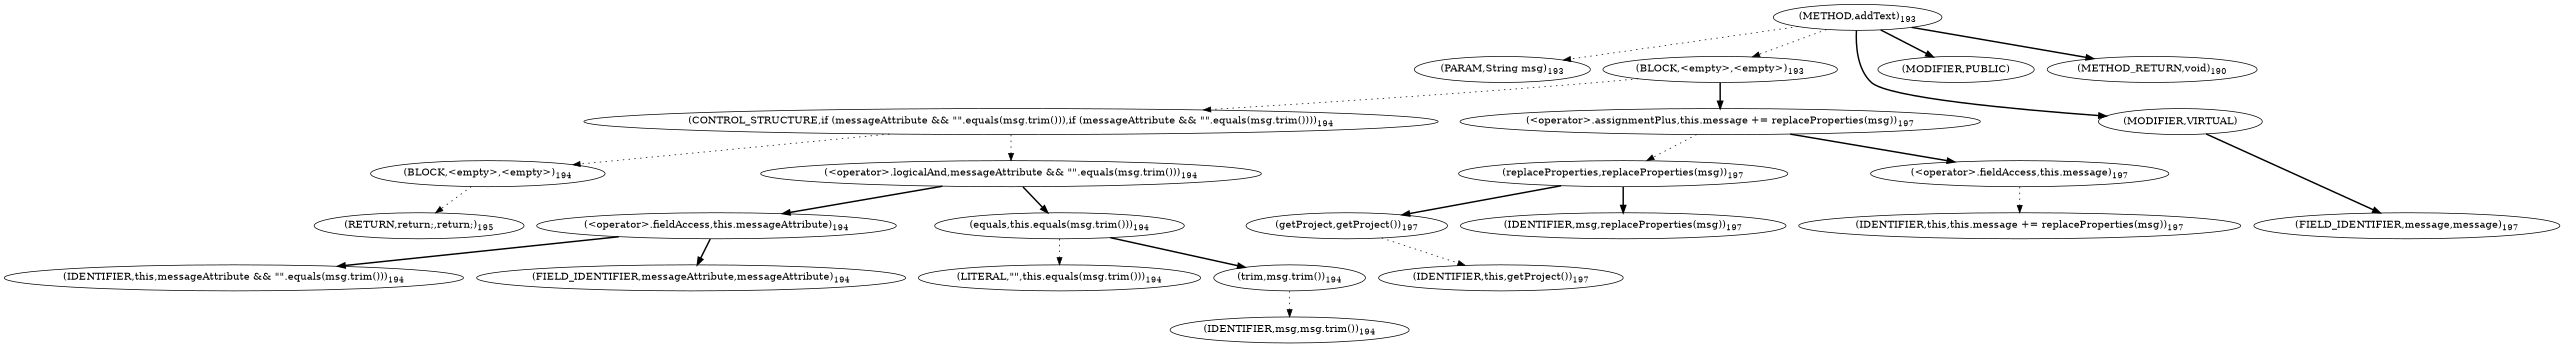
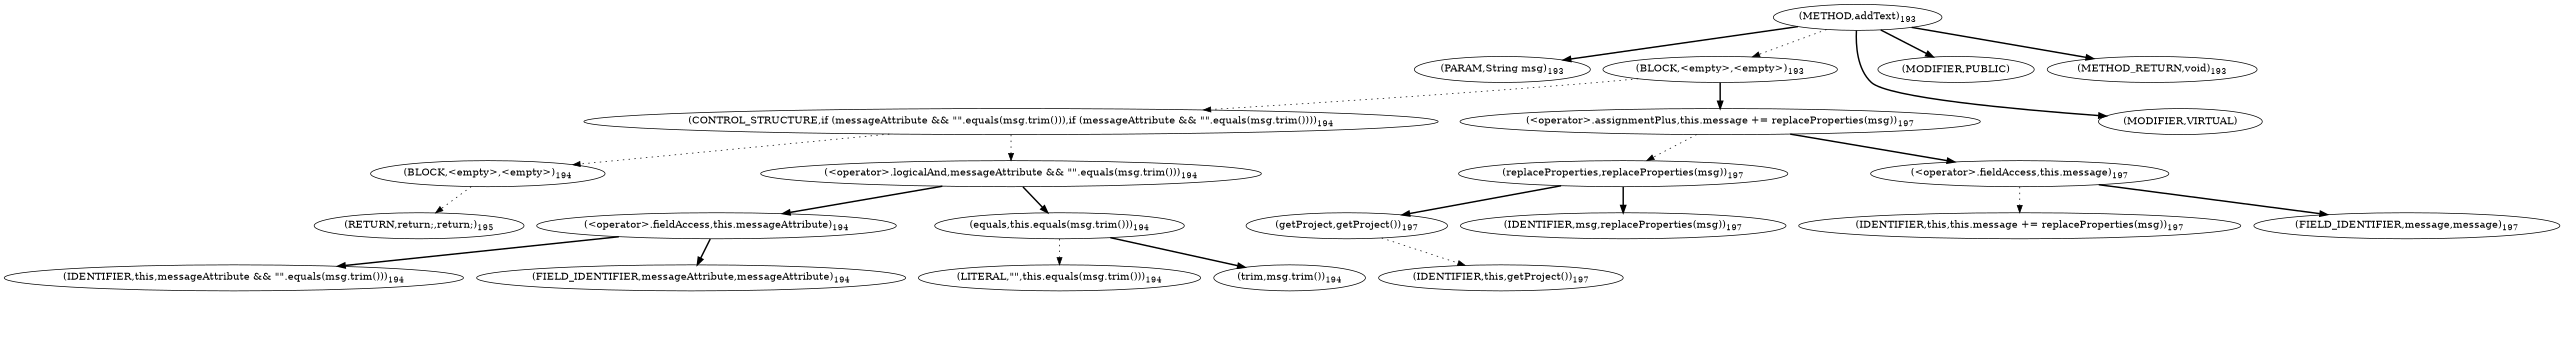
edge "(METHOD,addText)" -> "(PARAM,String msg)": style dotted -> bold
node "(METHOD_RETURN,void)": text "190" -> "193"
edge "(MODIFIER,VIRTUAL)" -> "(FIELD_IDENTIFIER,message,message)": now "(<operator>.fieldAccess,this.message)" -> "(FIELD_IDENTIFIER,message,message)"
node "(IDENTIFIER,msg,msg.trim())": removed
